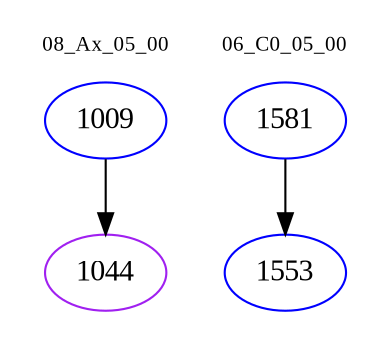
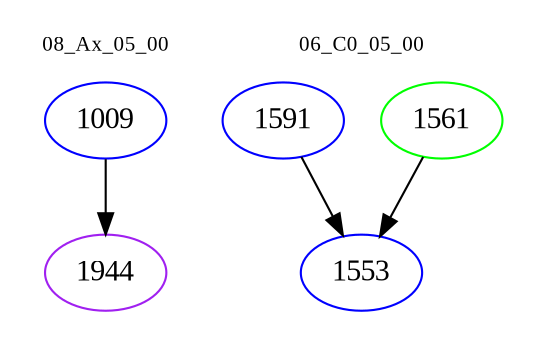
node "1581": label "1581" -> "1591"
node "1561": added
node "1044": label "1044" -> "1944"
